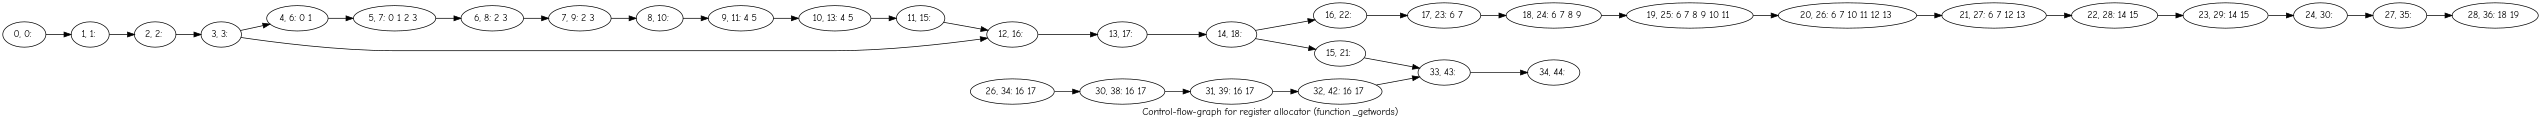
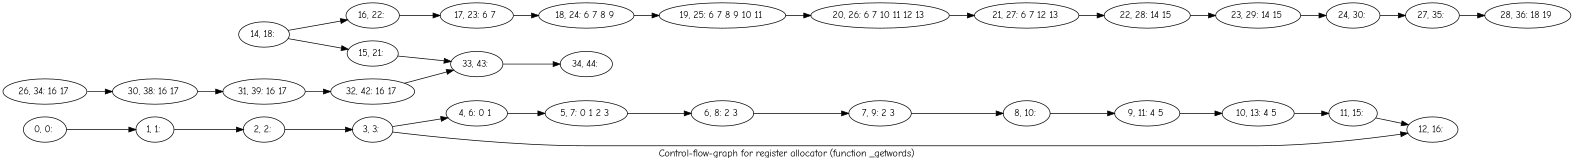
node "13, 17:": removed
